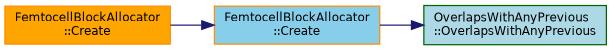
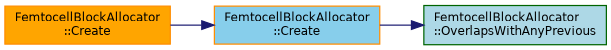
node "OverlapsWithAnyPrevious ::OverlapsWithAnyPrevious": label "OverlapsWithAnyPrevious ::OverlapsWithAnyPrevious" -> "FemtocellBlockAllocator ::OverlapsWithAnyPrevious"
